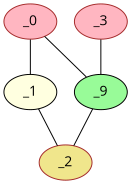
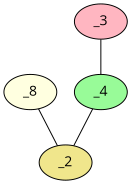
node "_0": removed
node "_3": color brown -> black
node "_1": label "_1" -> "_8"
node "_9": label "_9" -> "_4"
node "_2": color brown -> black
